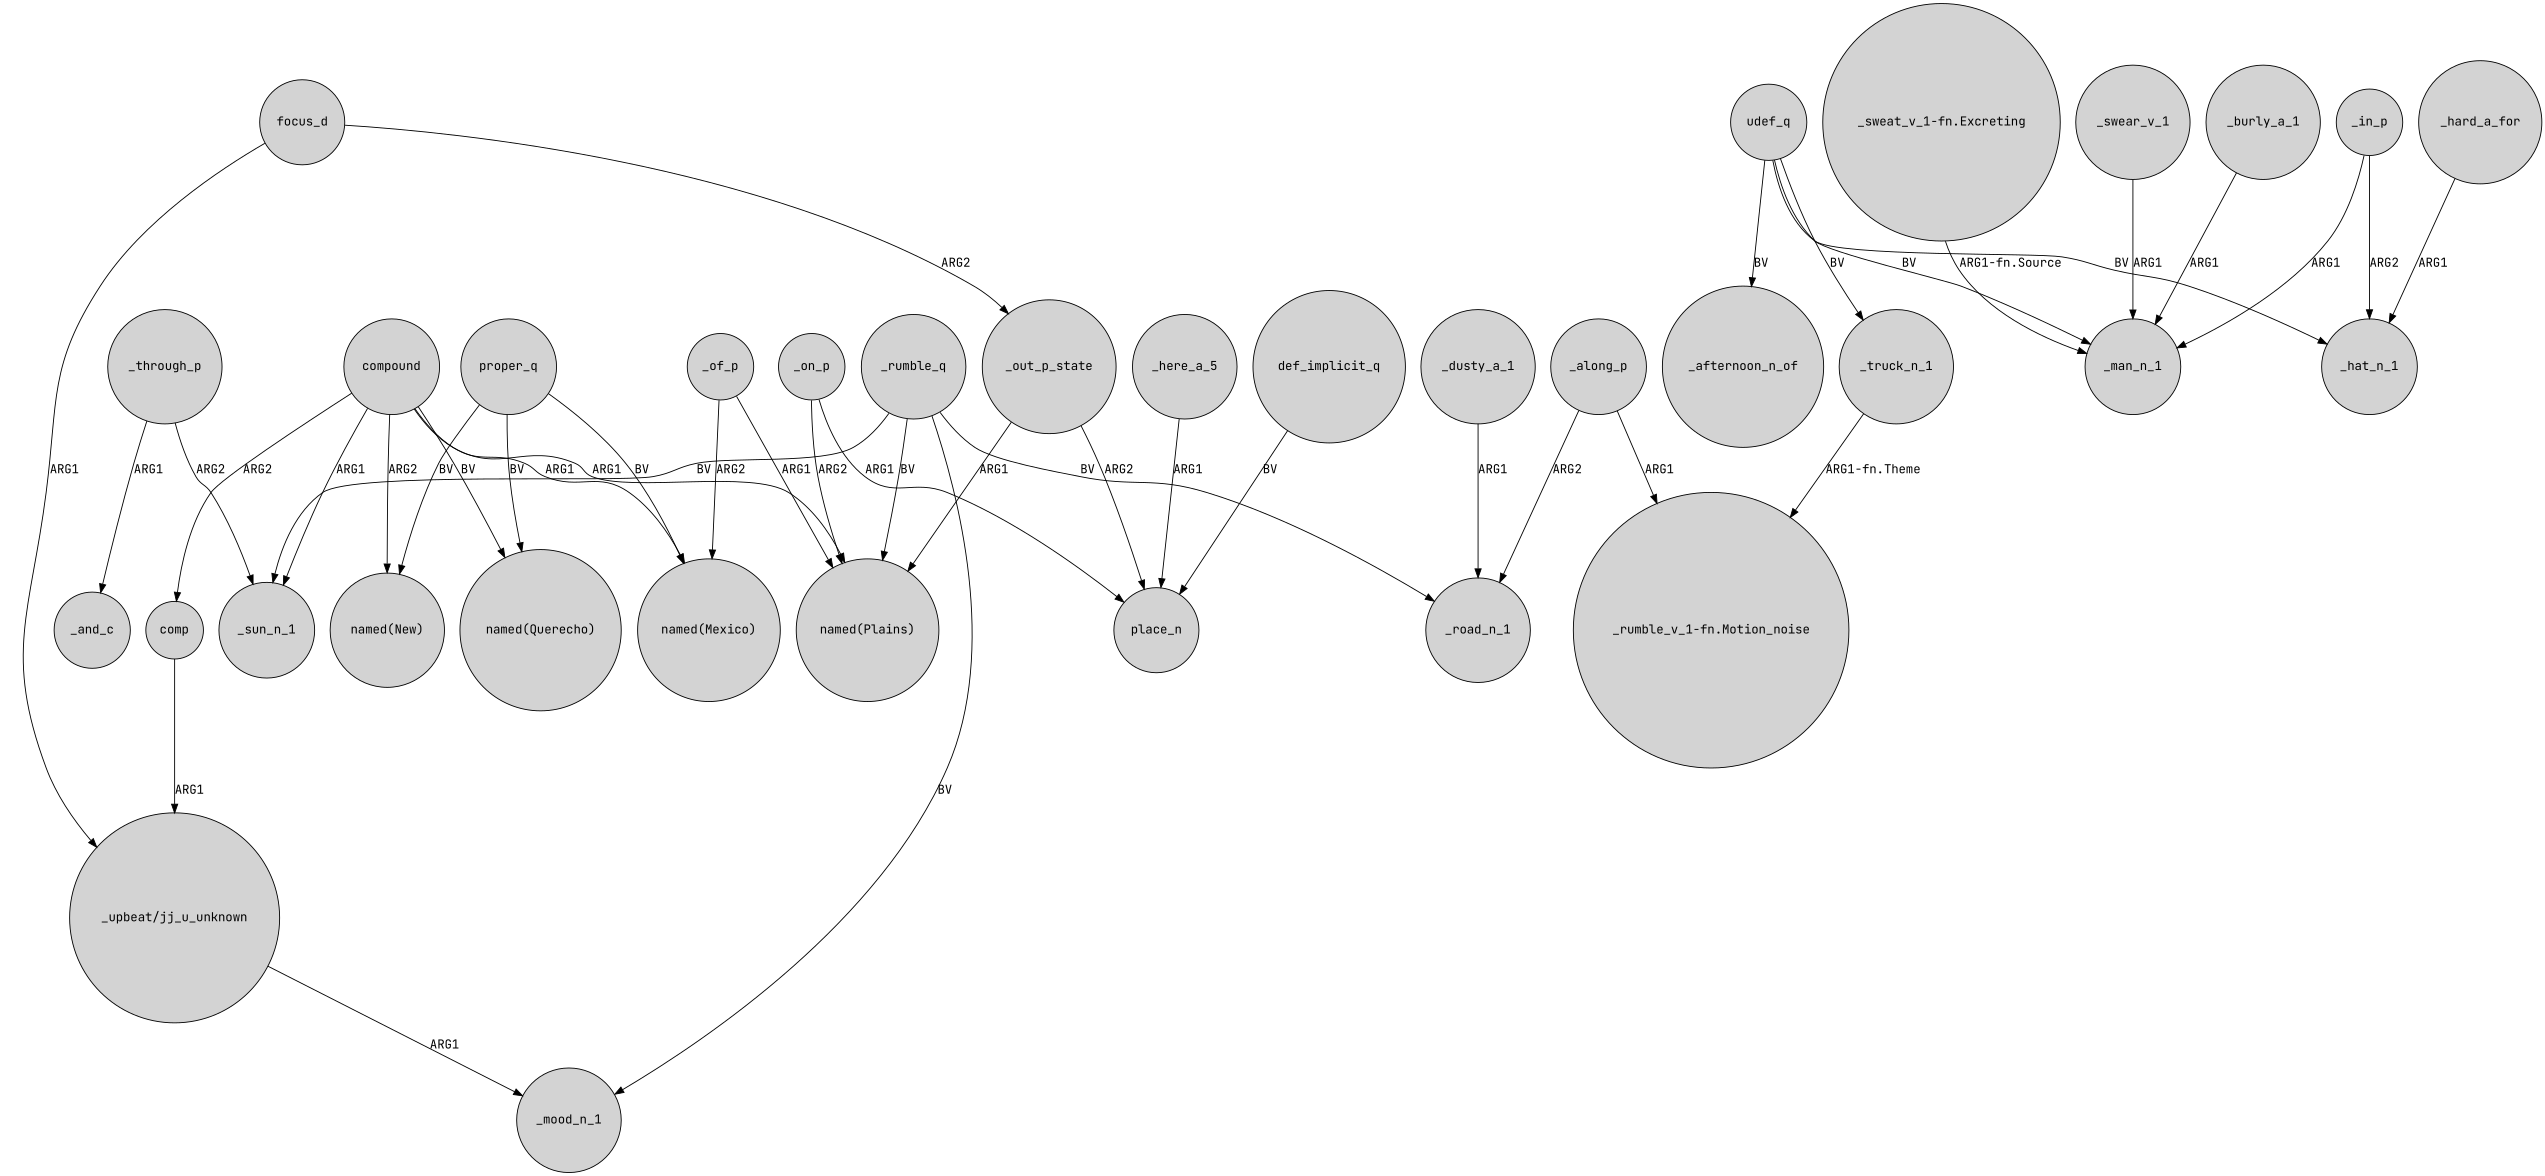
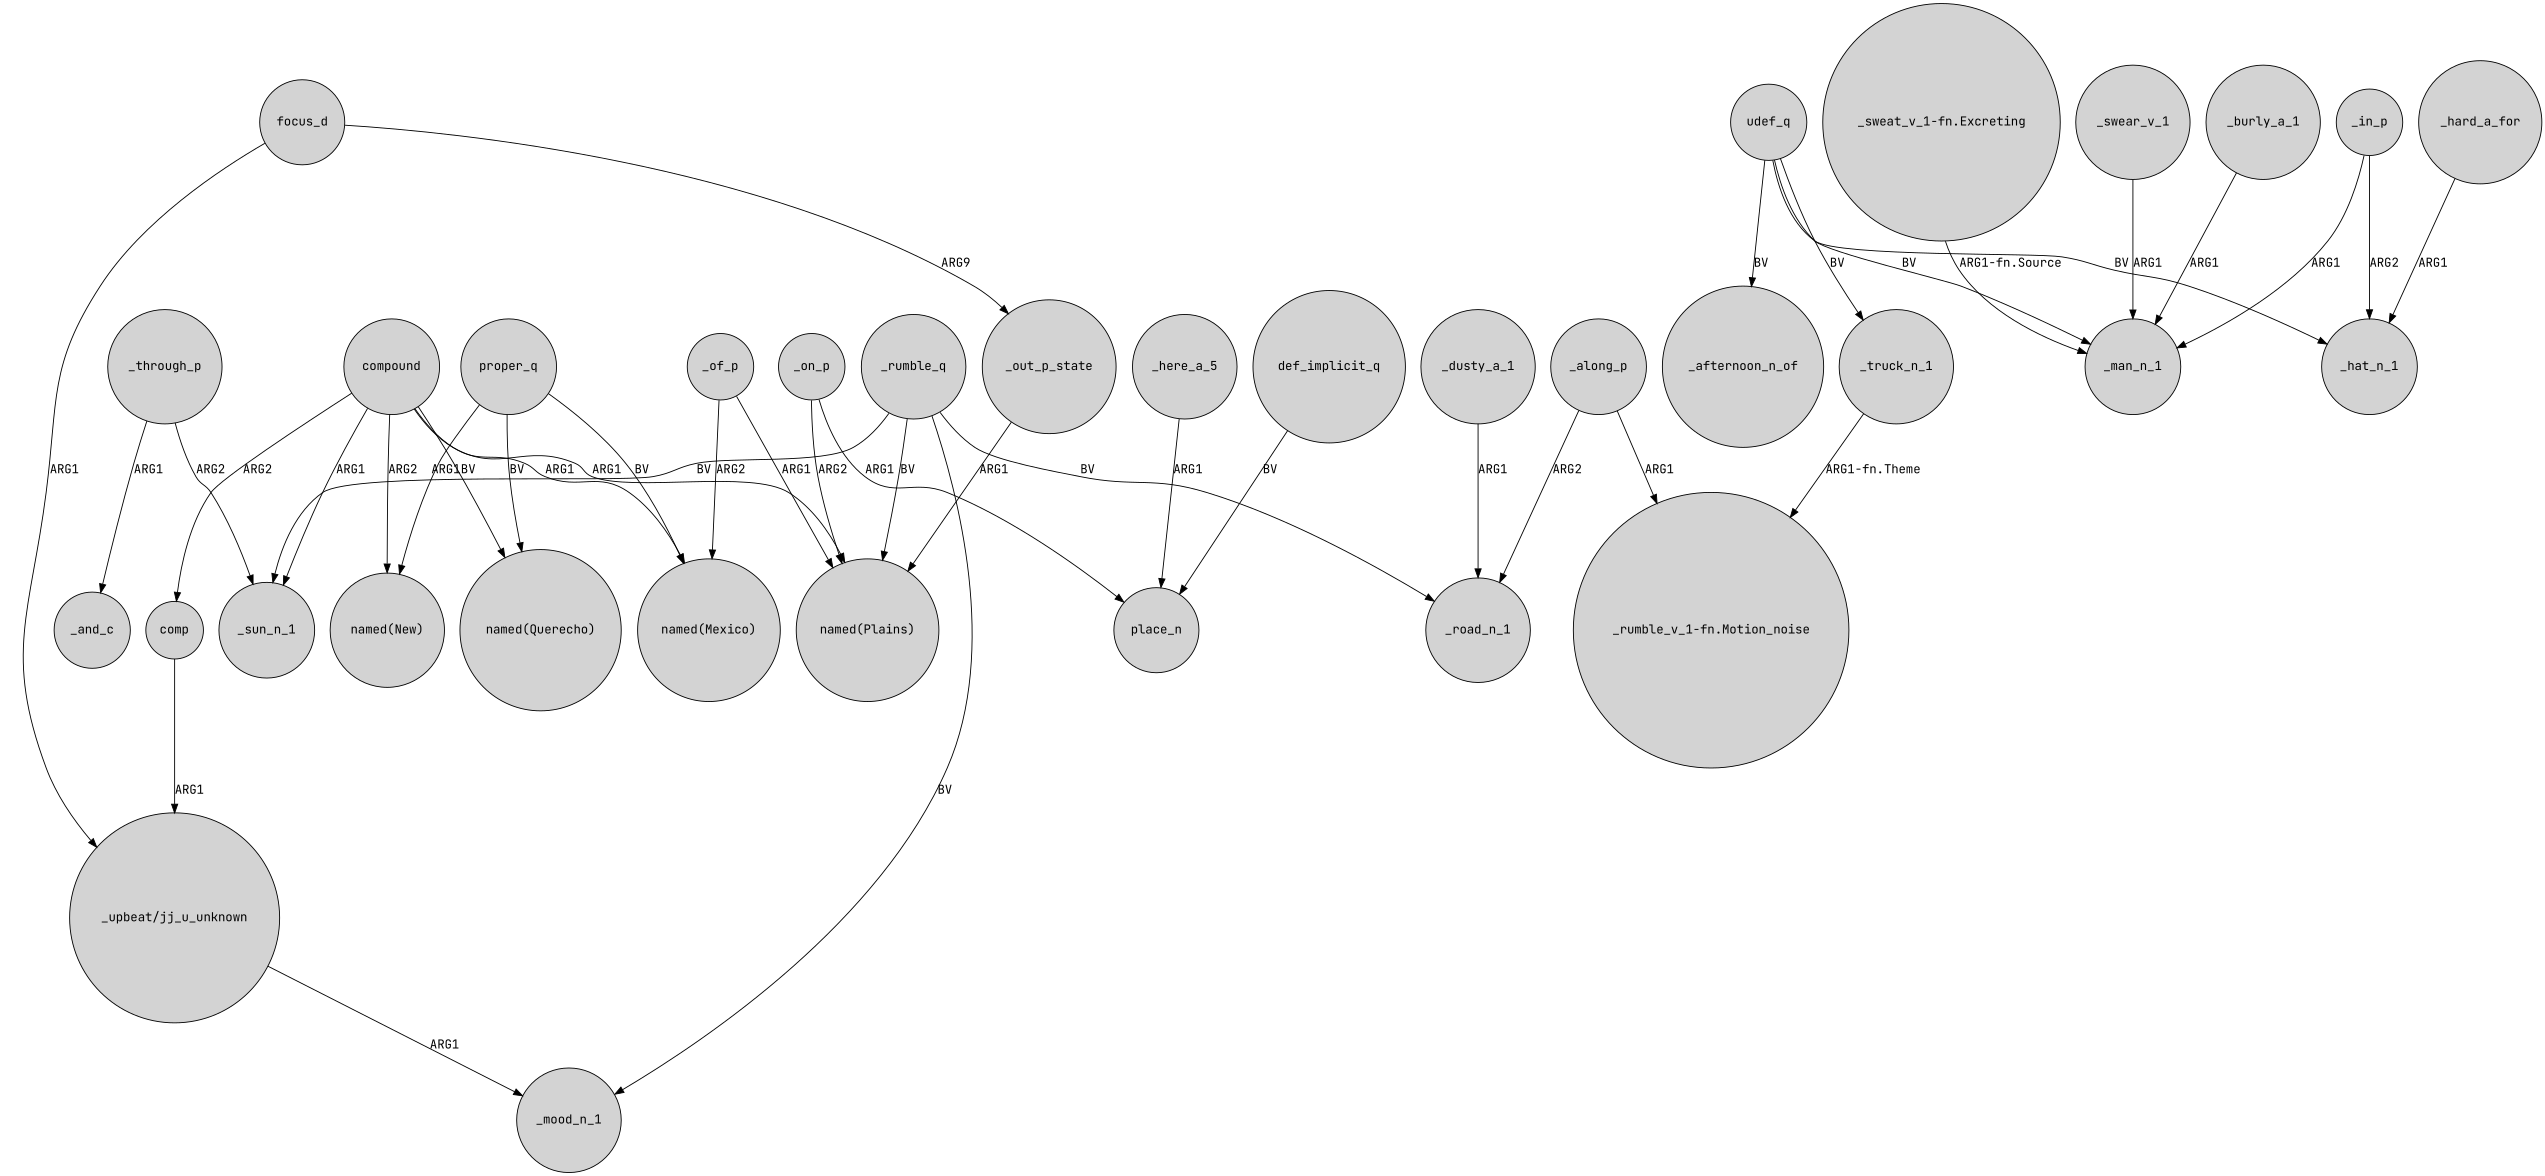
edge "focus_d" -> "_out_p_state": label "ARG2" -> "ARG9"
edge "proper_q" -> "named(New)": label "BV" -> "ARG1"
edge "_out_p_state" -> "place_n": removed, label "ARG2"
